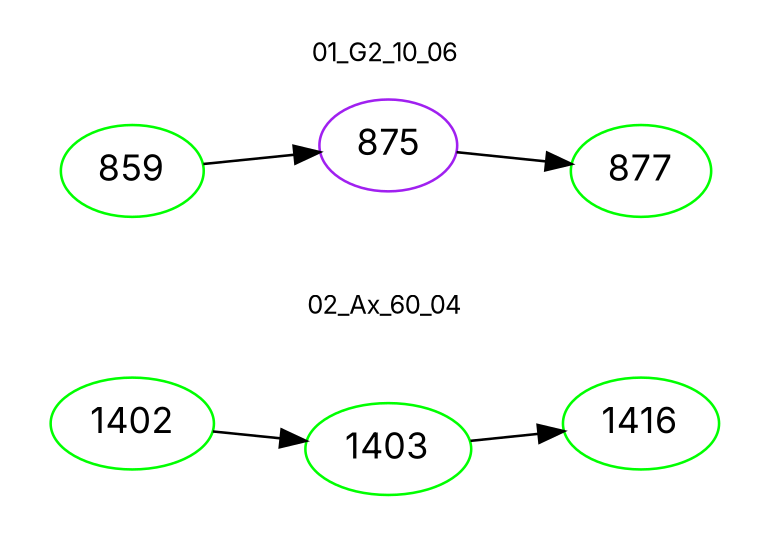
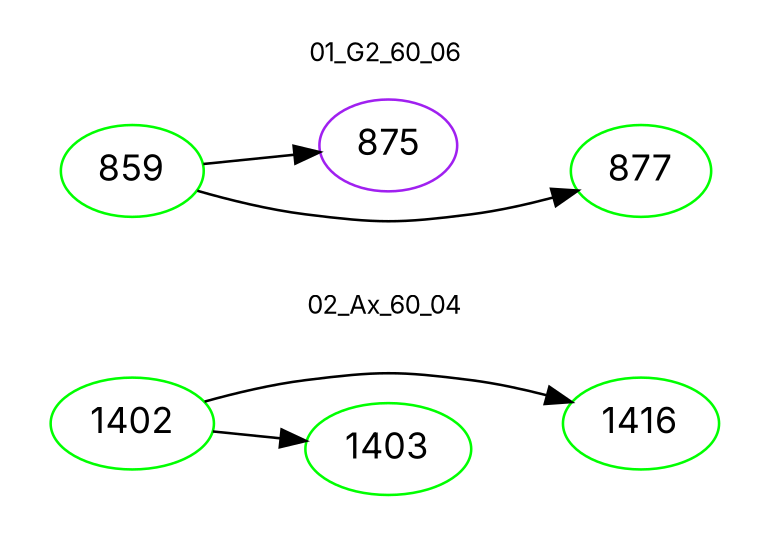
cluster "01_G2_10_06": label "01_G2_10_06" -> "01_G2_60_06"
edge "875" -> "877": now "859" -> "877"
edge "1403" -> "1416": now "1402" -> "1416"
